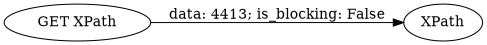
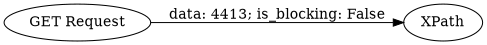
node "GET XPath": label "GET XPath" -> "GET Request"
